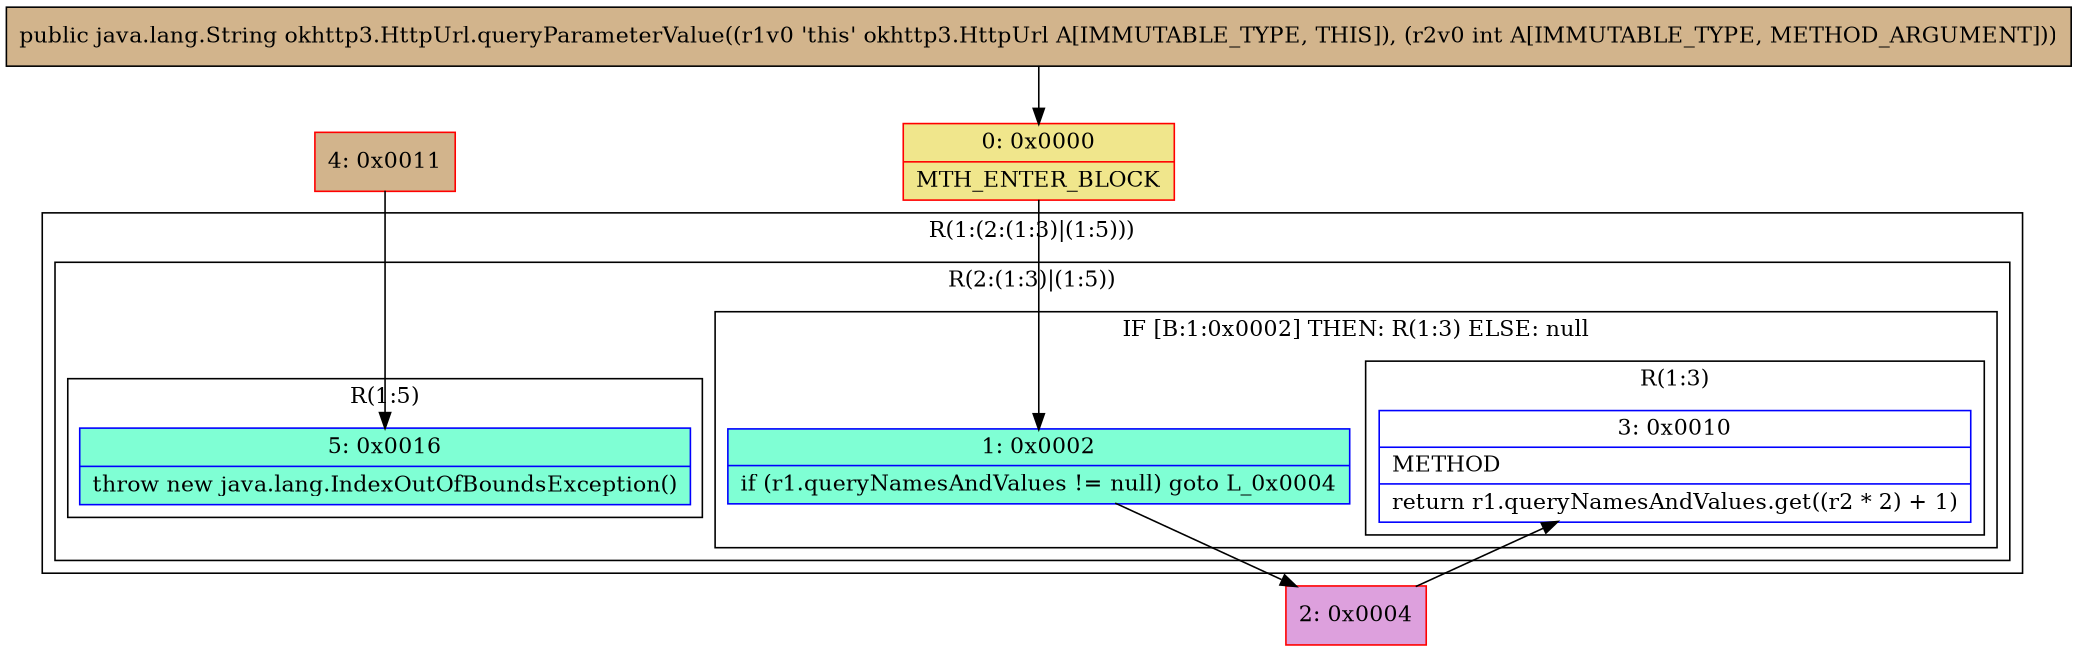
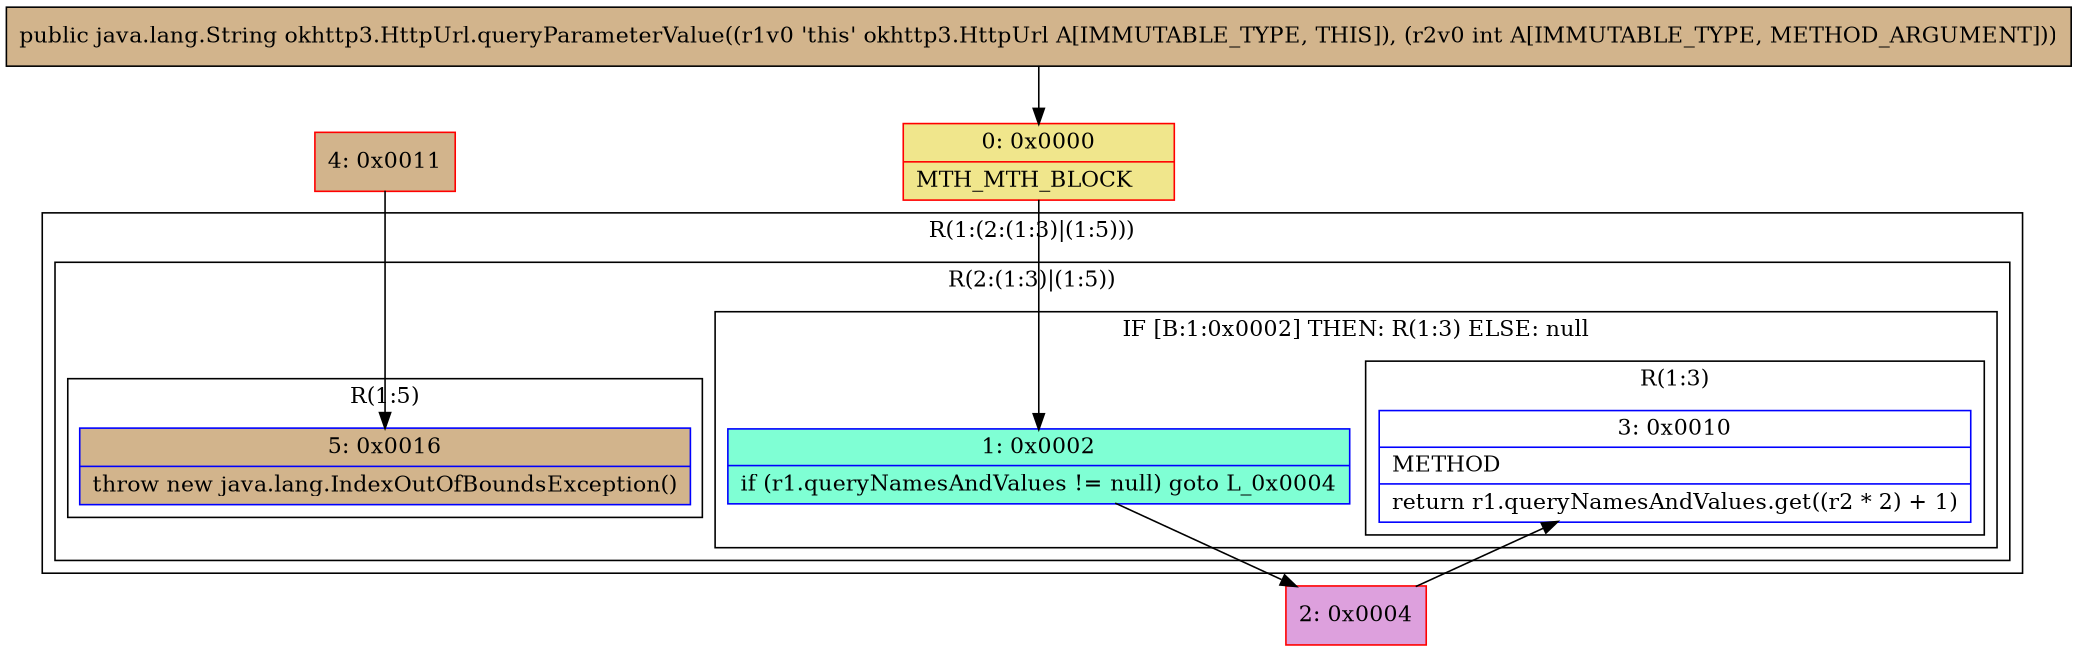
node "0: 0x0000": text "MTH_ENTER_BLOCK" -> "MTH_MTH_BLOCK"
node "5: 0x0016": fillcolor aquamarine -> tan
